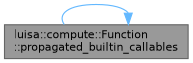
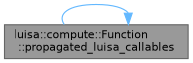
node "luisa::compute::Function ::propagated_builtin_callables": label "luisa::compute::Function ::propagated_builtin_callables" -> "luisa::compute::Function ::propagated_luisa_callables"
